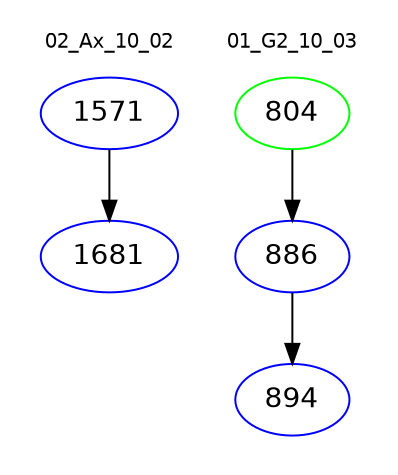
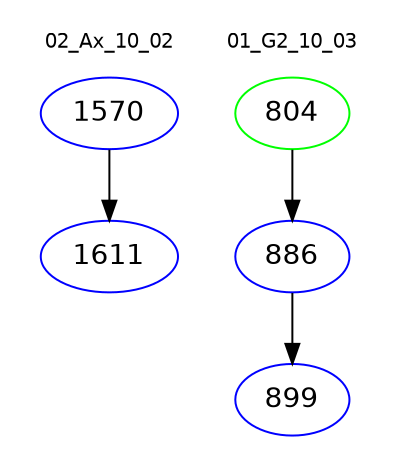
node "1571": label "1571" -> "1570"
node "1681": label "1681" -> "1611"
node "894": label "894" -> "899"
